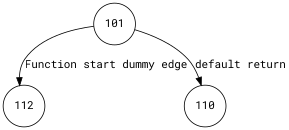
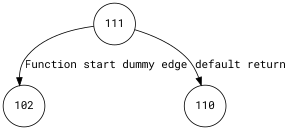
node "101": label "101" -> "111"
node "112": label "112" -> "102"
